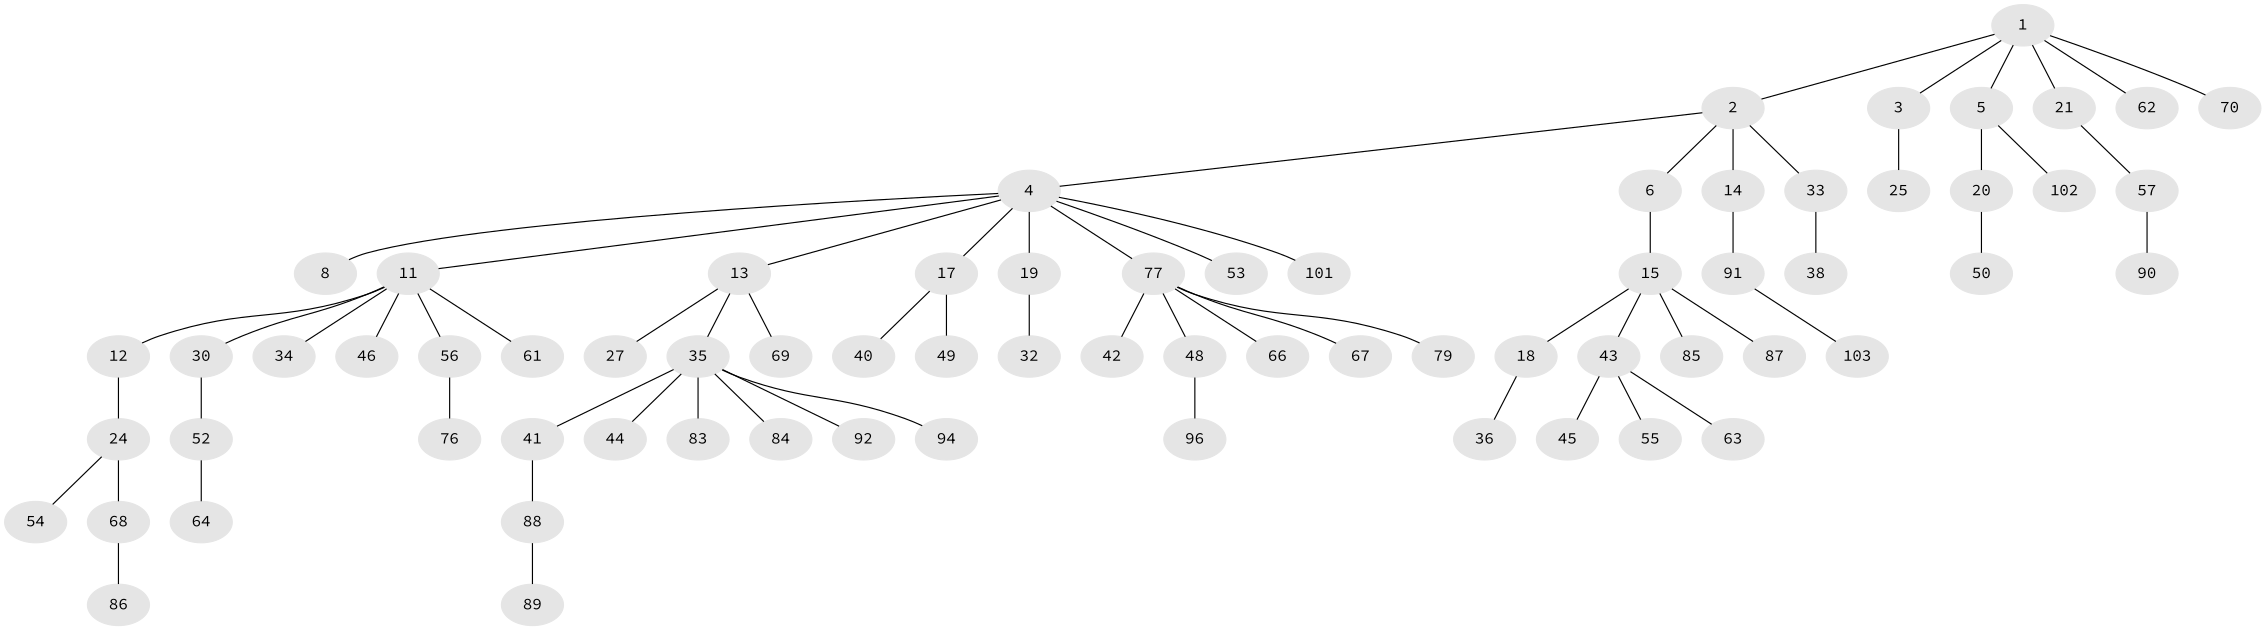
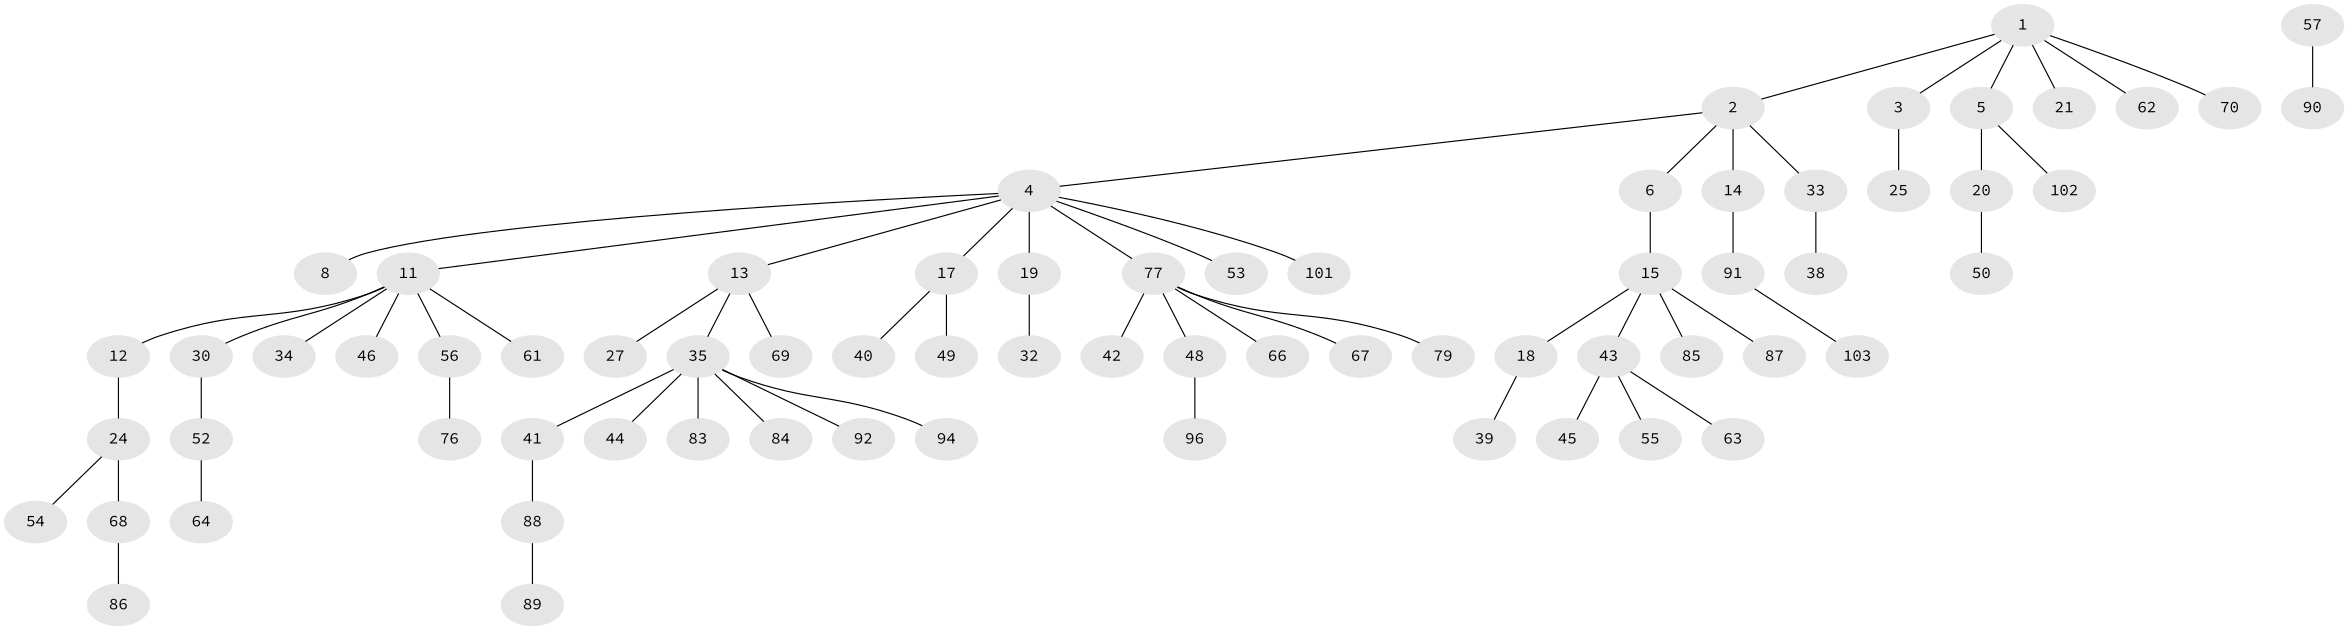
edge "21" -- "57": removed
node "36": label "36" -> "39"
